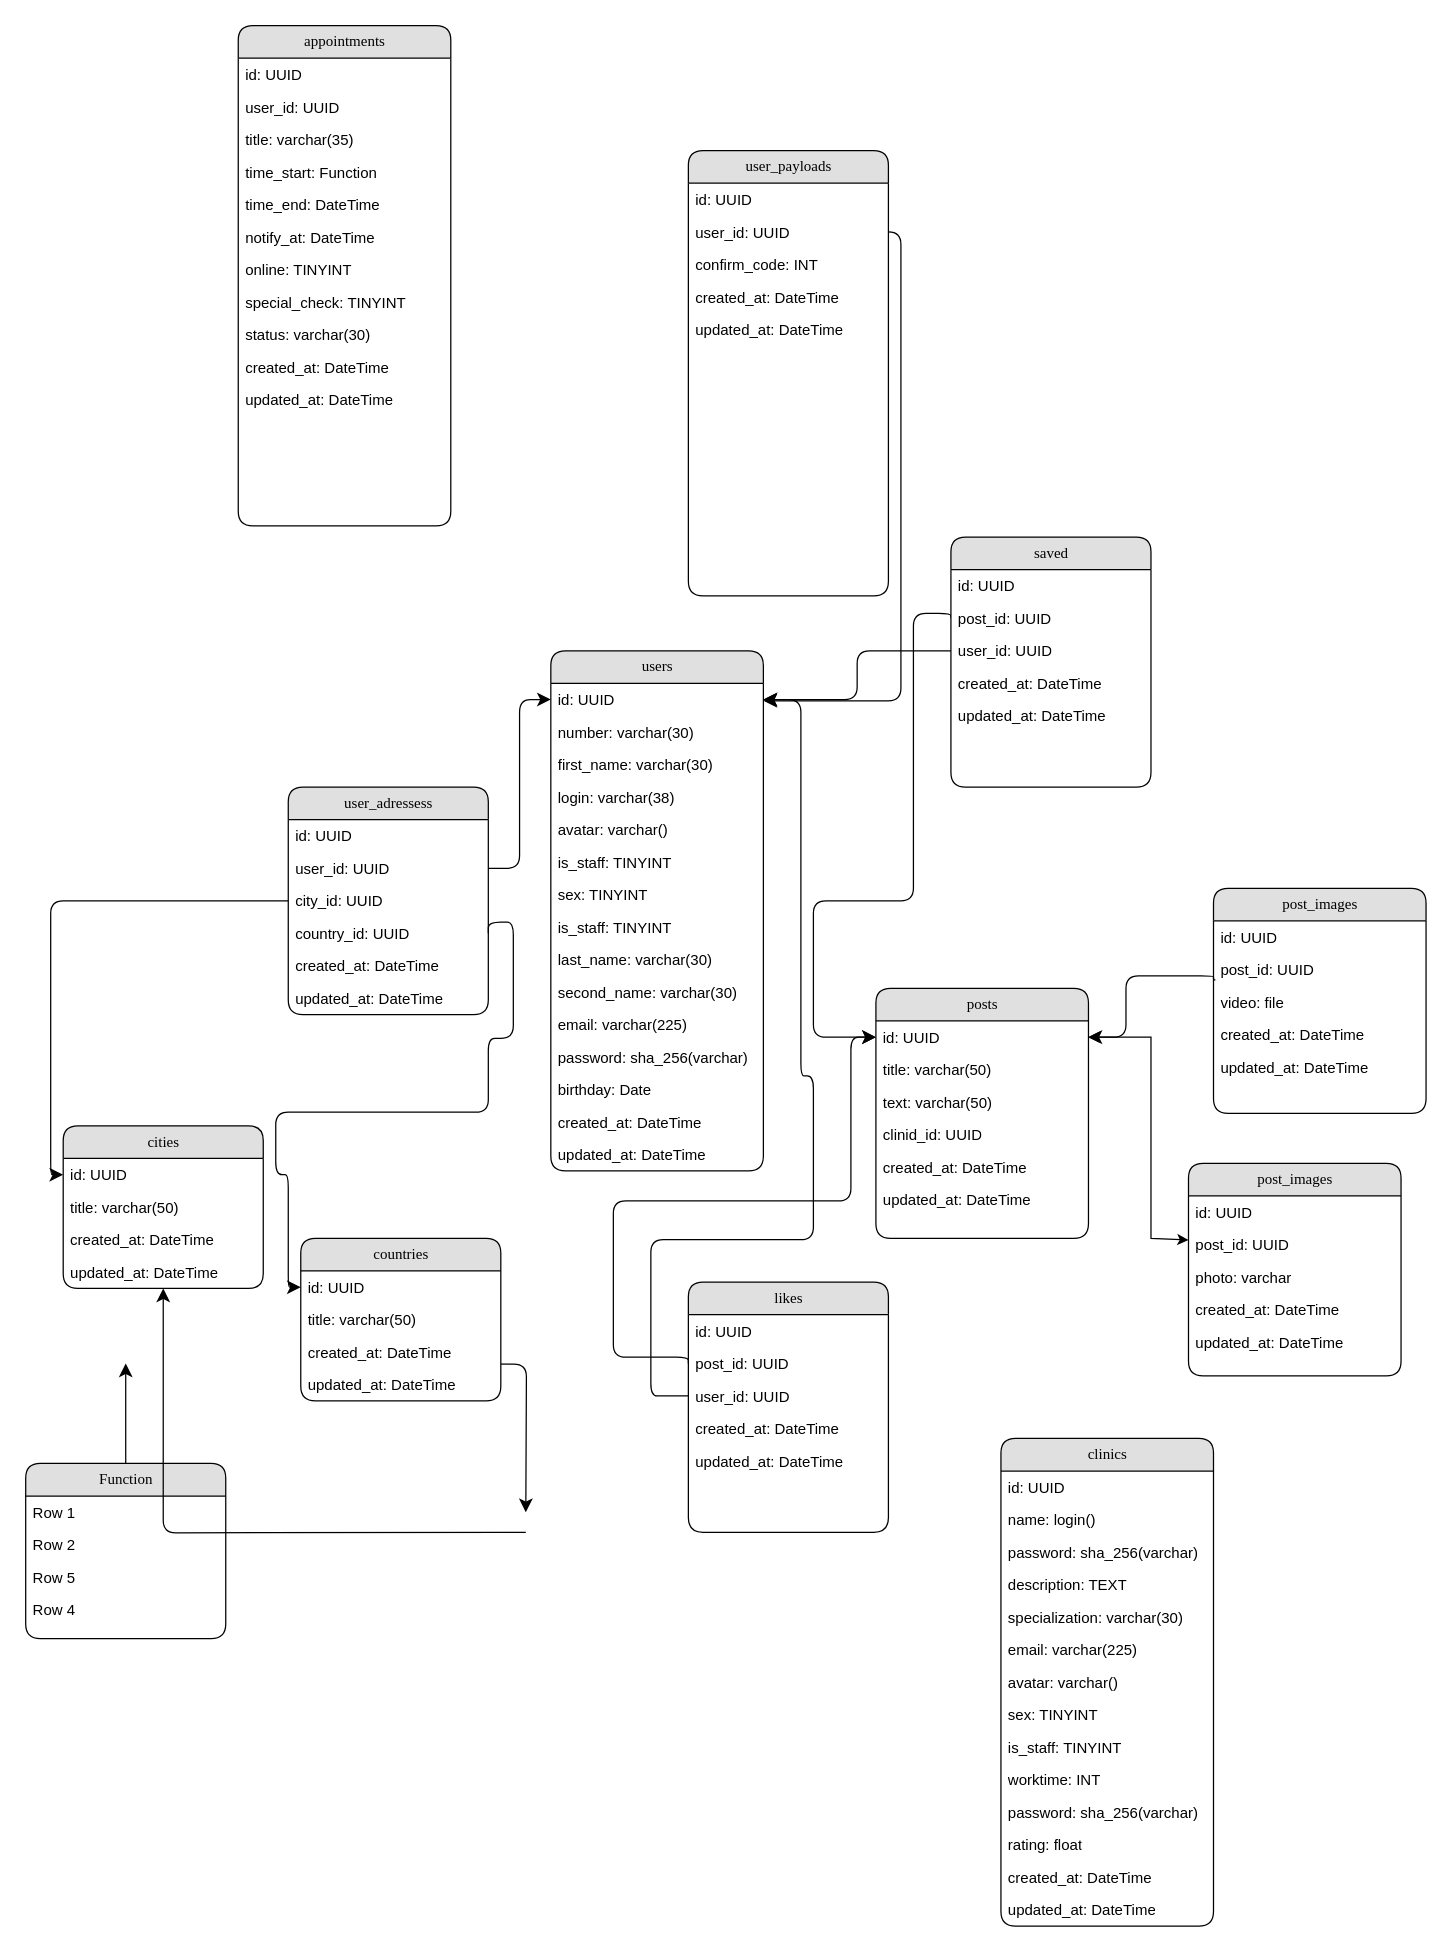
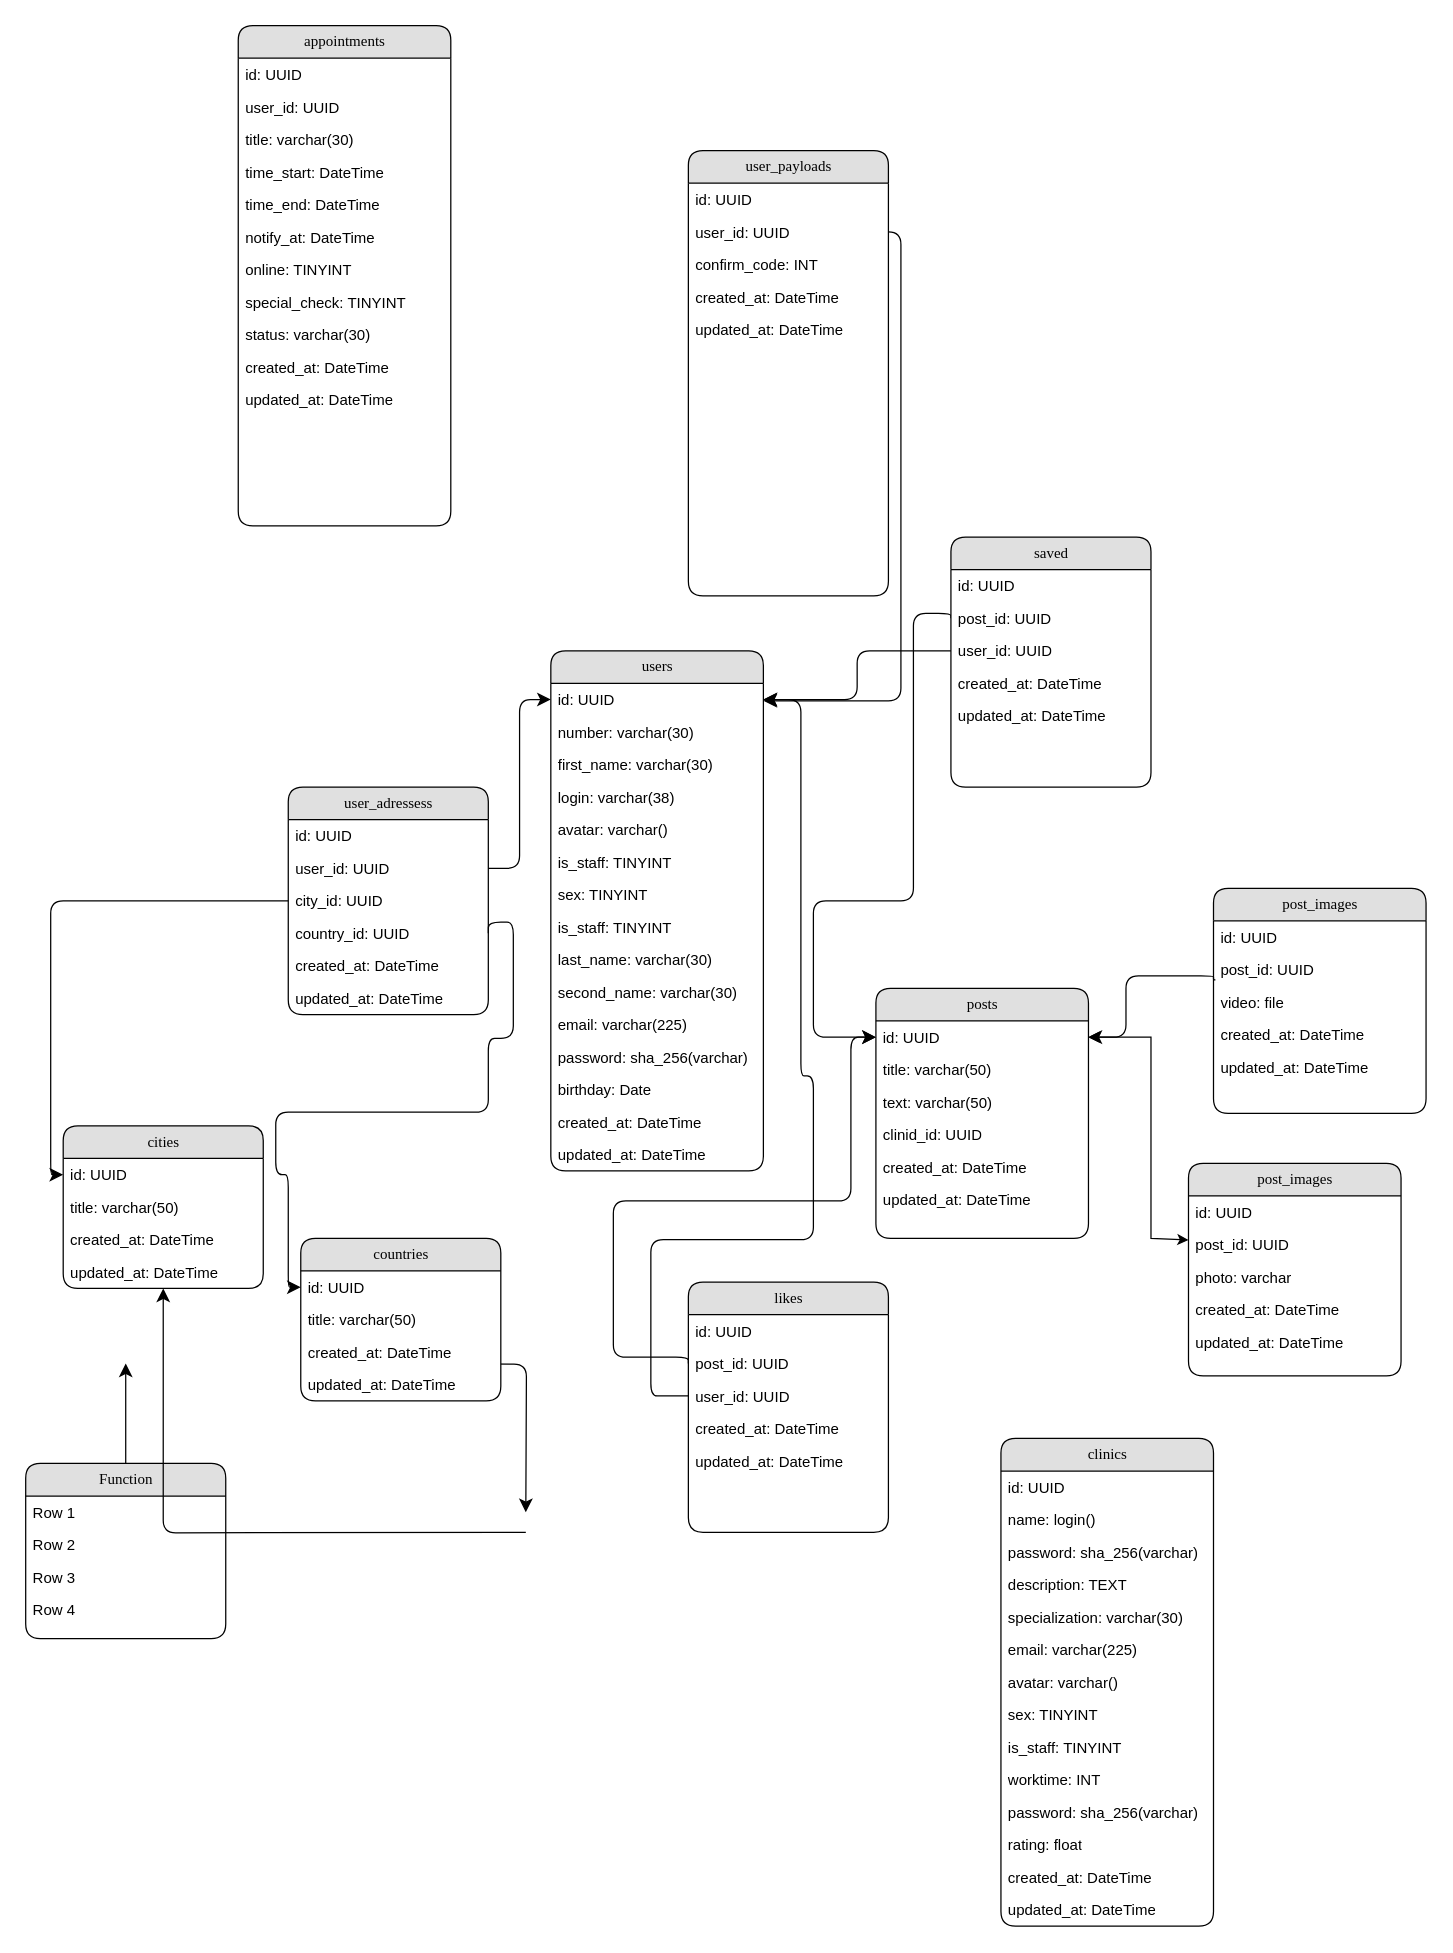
node "title: varchar(35)": label "title: varchar(35)" -> "title: varchar(30)"
node "time_start: Function": label "time_start: Function" -> "time_start: DateTime"
node "Row 5": label "Row 5" -> "Row 3"
